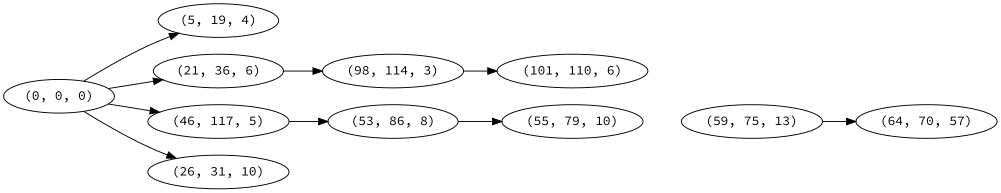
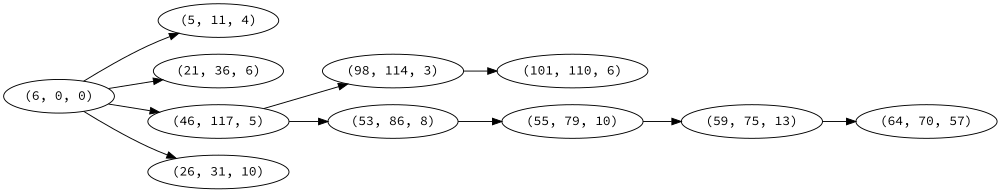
node "(5, 19, 4)": label "(5, 19, 4)" -> "(5, 11, 4)"
edge "(21, 36, 6)" -> "(98, 114, 3)": now "(46, 117, 5)" -> "(98, 114, 3)"
node "(0, 0, 0)": label "(0, 0, 0)" -> "(6, 0, 0)"
edge "(55, 79, 10)" -> "(59, 75, 13)": added
